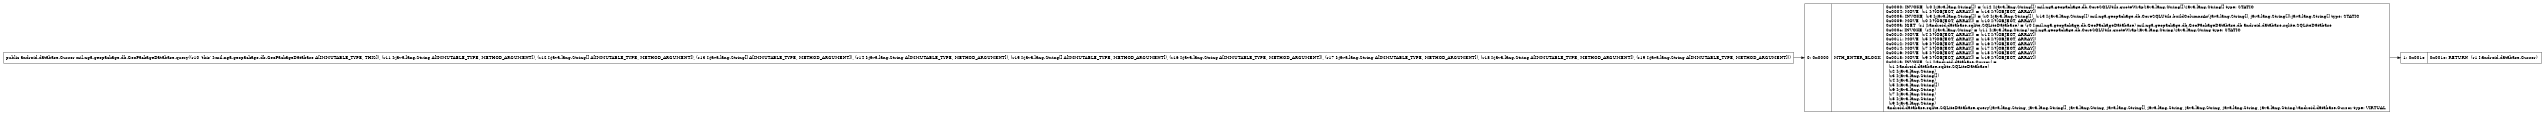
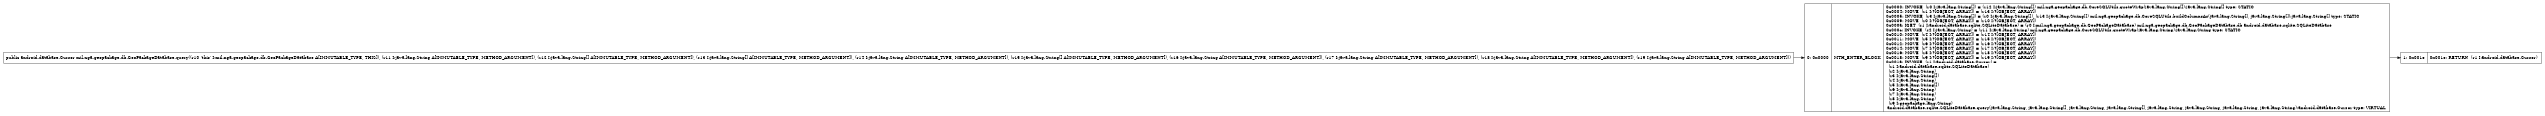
node "0: 0x0000": text "(r9 I:java.lang.String)" -> "(r9 I:geopackage.lang.String)"
